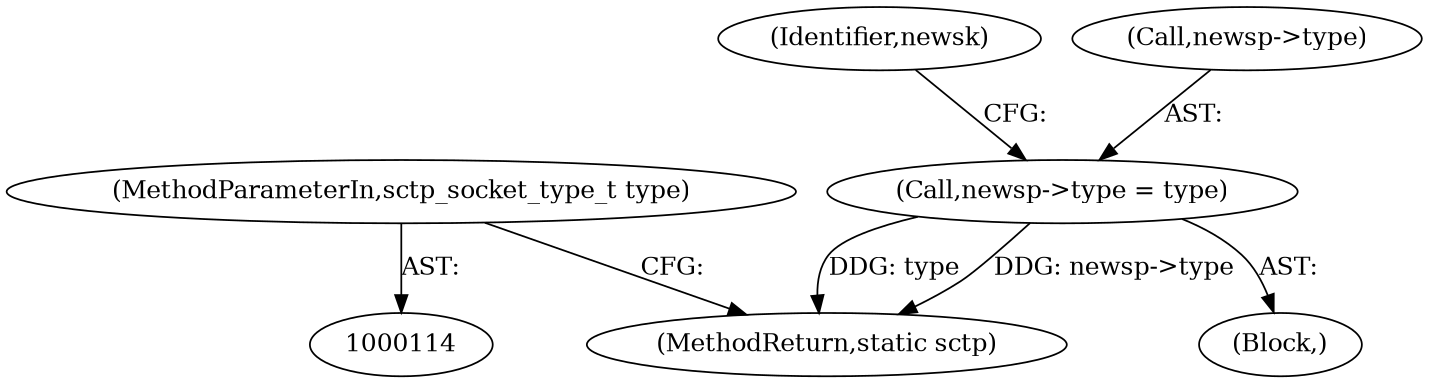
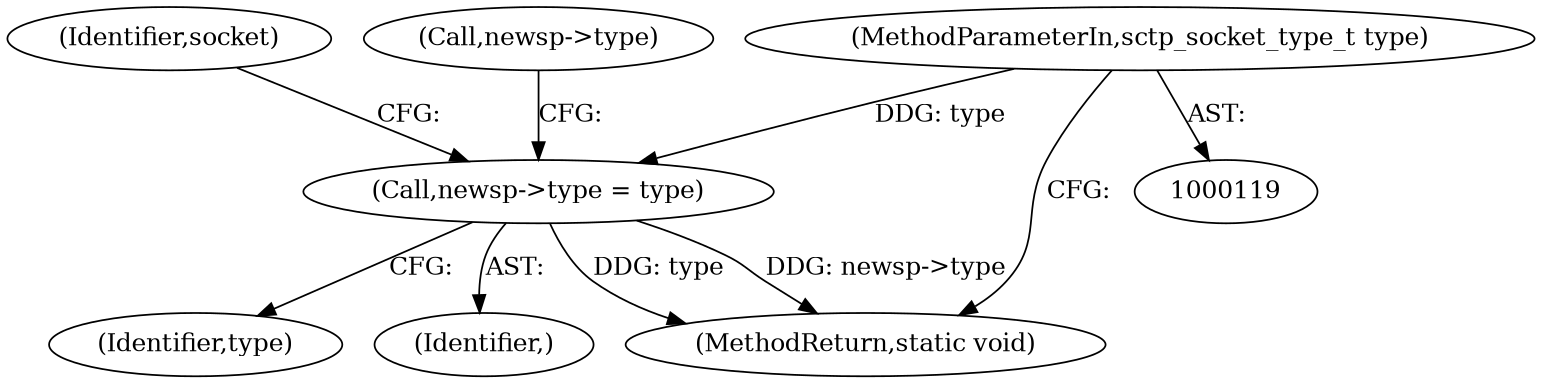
node "(Identifier,newsk)": label "(Identifier,newsk)" -> "(Identifier,socket)"
edge "(MethodParameterIn,sctp_socket_type_t type)" -> "(Call,newsp->type = type)": added, label "DDG: type"
edge "(Call,newsp->type)" -> "(Call,newsp->type = type)": label "AST: " -> "CFG: "
node "(Identifier,type)": added
node "1000114": label "1000114" -> "1000119"
node "(MethodReturn,static sctp)": label "(MethodReturn,static sctp)" -> "(MethodReturn,static void)"
node "(Block,)": label "(Block,)" -> "(Identifier,)"
